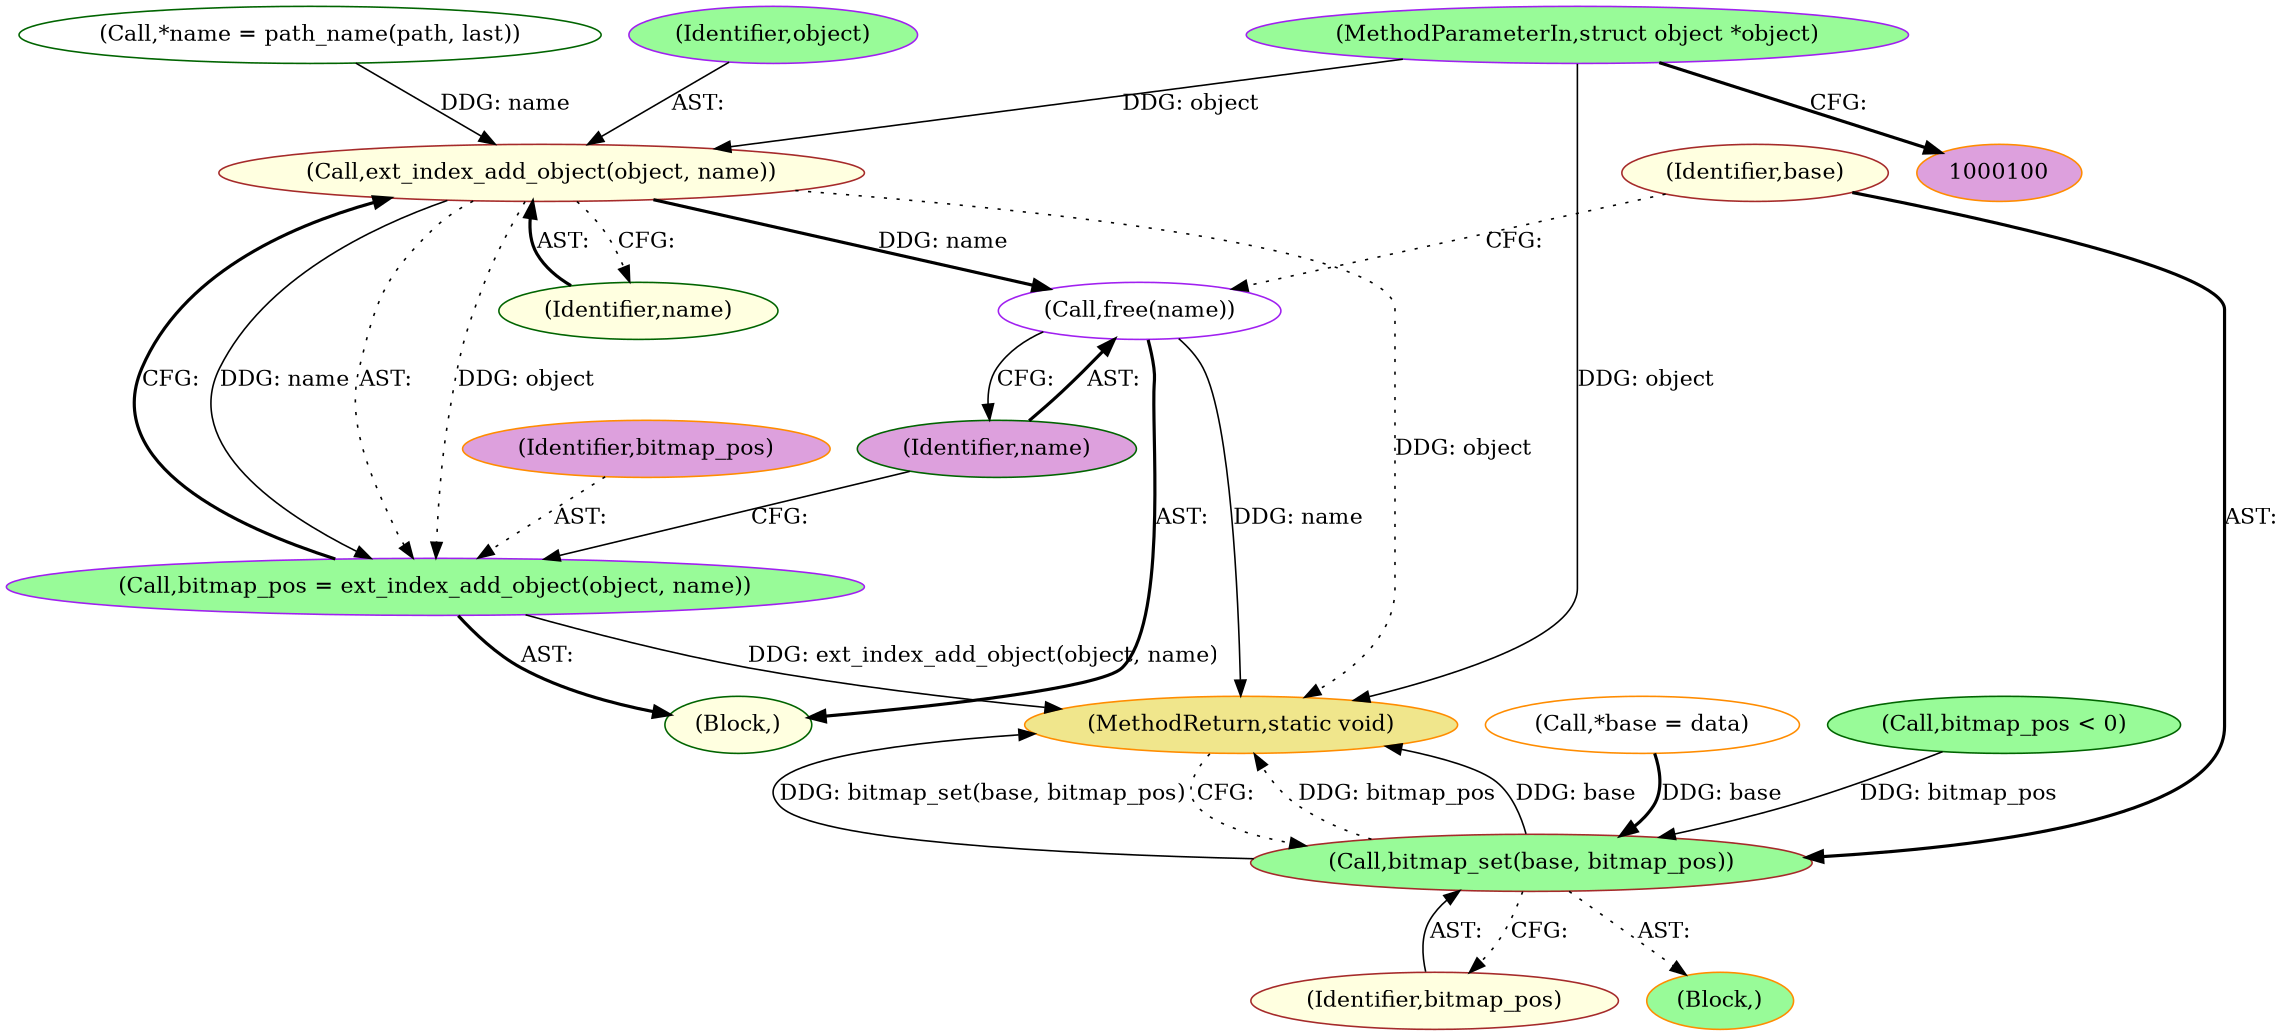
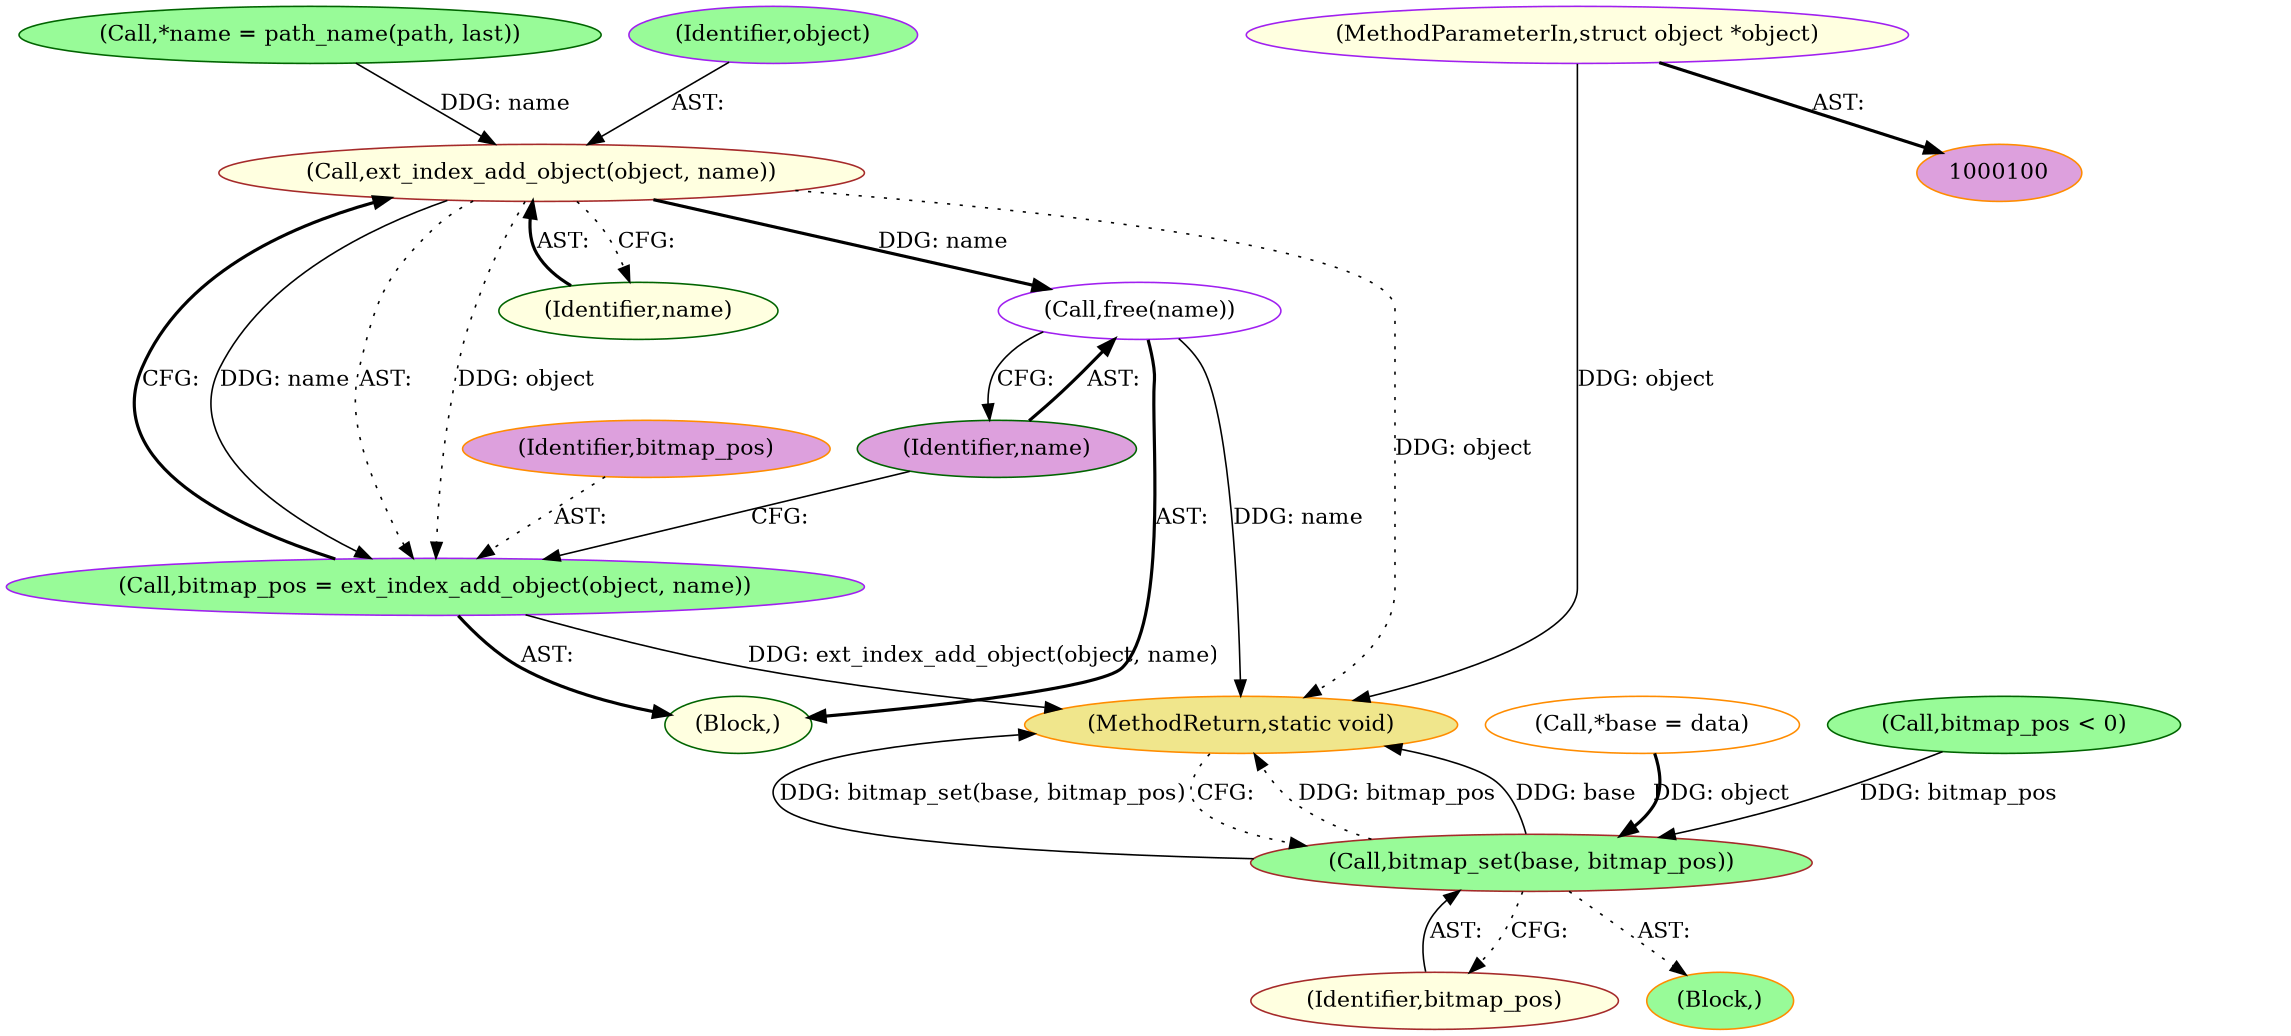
node "(Call,*name = path_name(path, last))": fillcolor white -> palegreen
node "(MethodParameterIn,struct object *object)": fillcolor palegreen -> lightyellow
edge "(MethodParameterIn,struct object *object)" -> "(Call,ext_index_add_object(object, name))": removed, label "DDG: object"
edge "(MethodParameterIn,struct object *object)" -> "1000100": label "CFG: " -> "AST: "
node "(Identifier,base)": removed
edge "(Call,*base = data)" -> "(Call,bitmap_set(base, bitmap_pos))": label "DDG: base" -> "DDG: object"
